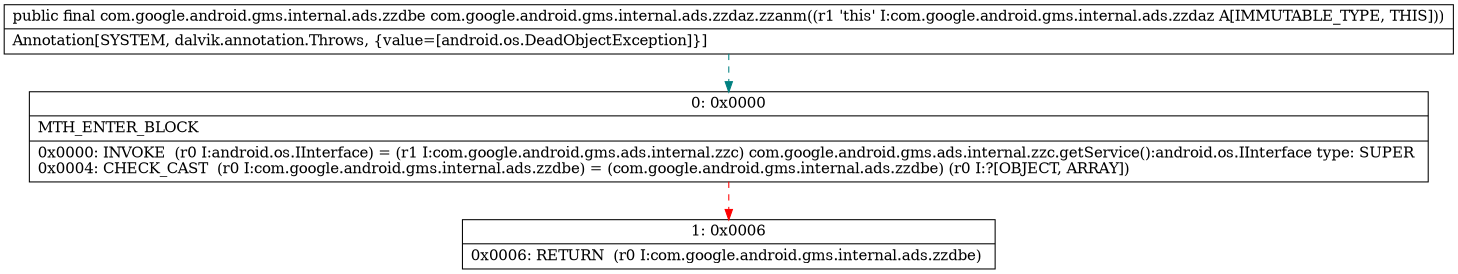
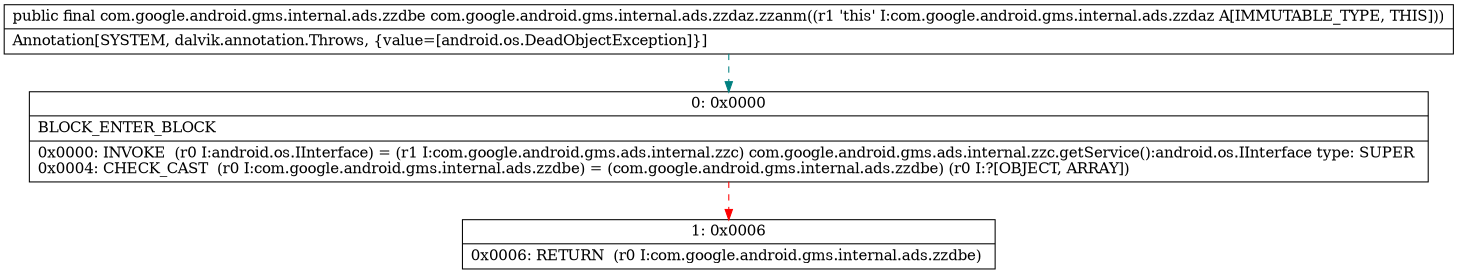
node "0: 0x0000": text "MTH_ENTER_BLOCK" -> "BLOCK_ENTER_BLOCK"
